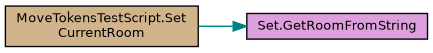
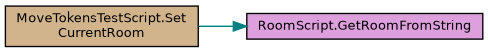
node "Set.GetRoomFromString": label "Set.GetRoomFromString" -> "RoomScript.GetRoomFromString"
